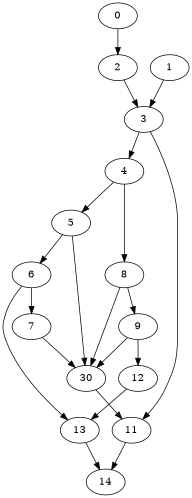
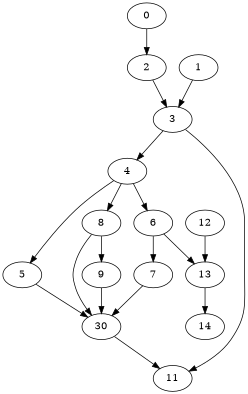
edge "5" -> "6": now "4" -> "6"
edge "9" -> "12": removed
edge "11" -> "14": removed
